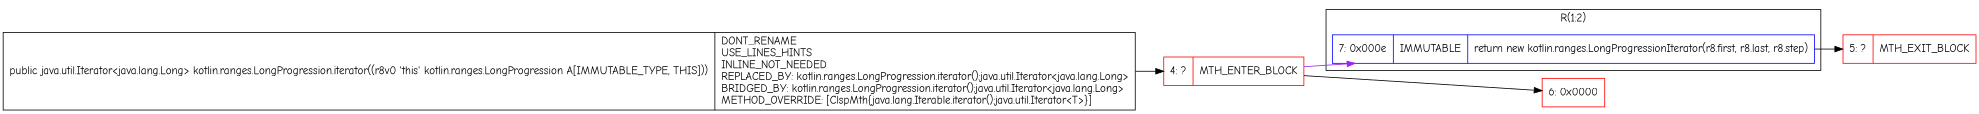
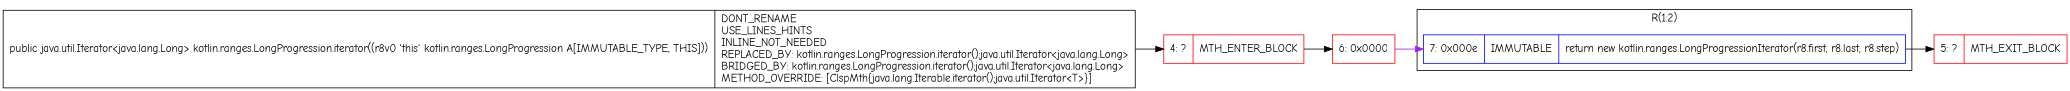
edge "4: ?" -> "7: 0x000e": now "6: 0x0000" -> "7: 0x000e"
